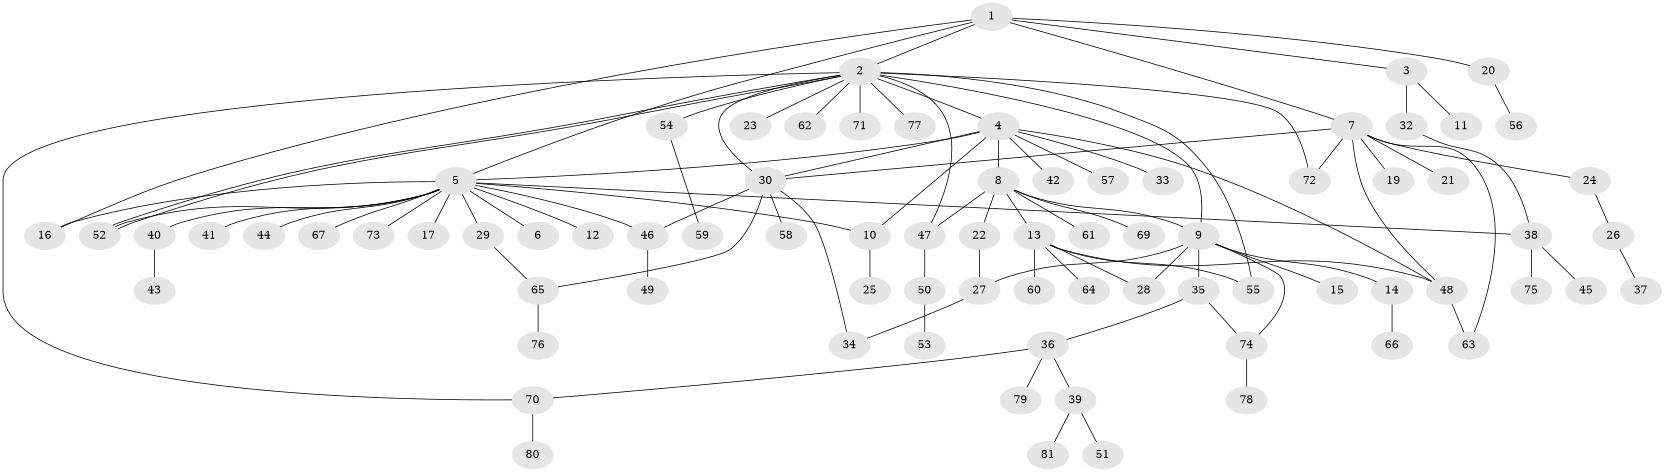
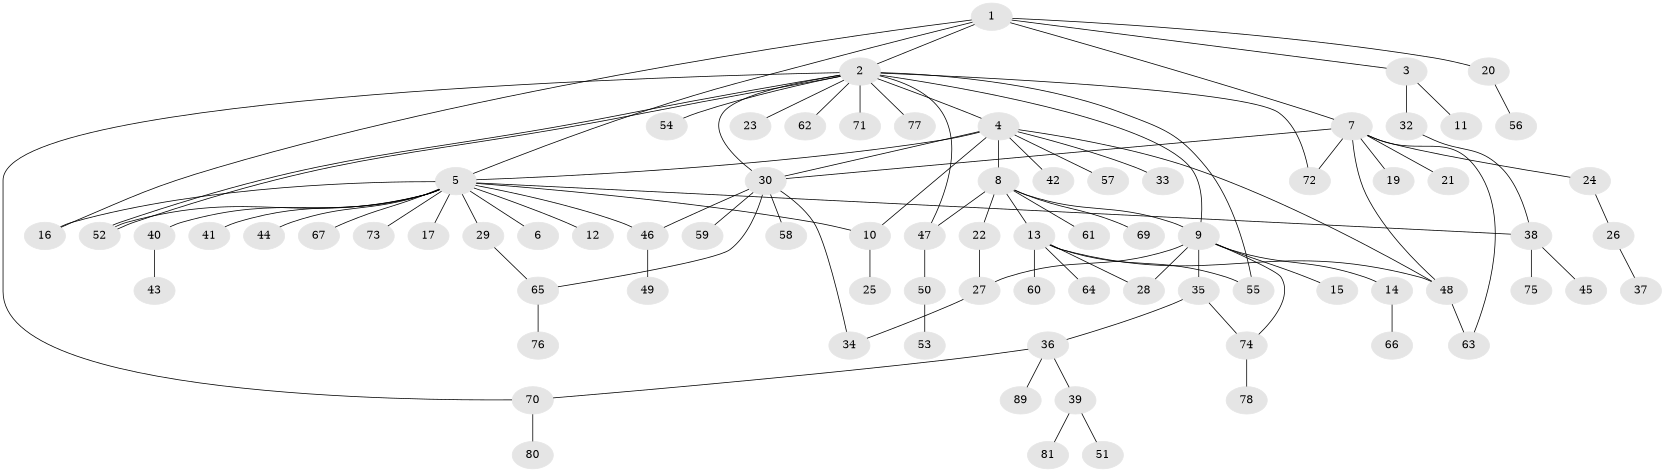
edge "54" -- "59": now "30" -- "59"
node "79": label "79" -> "89"
